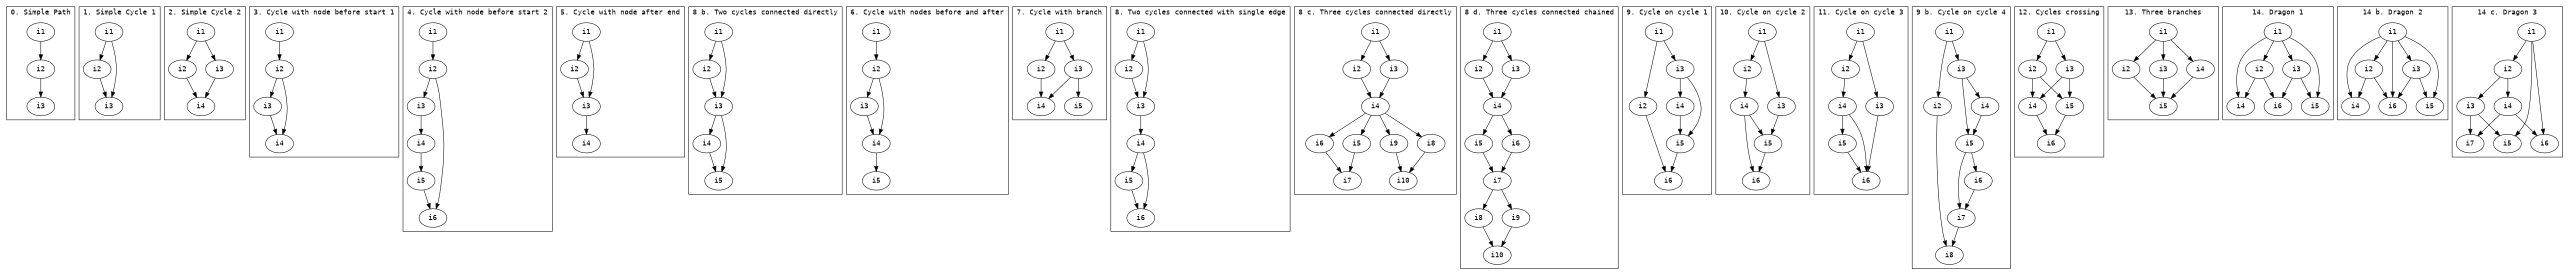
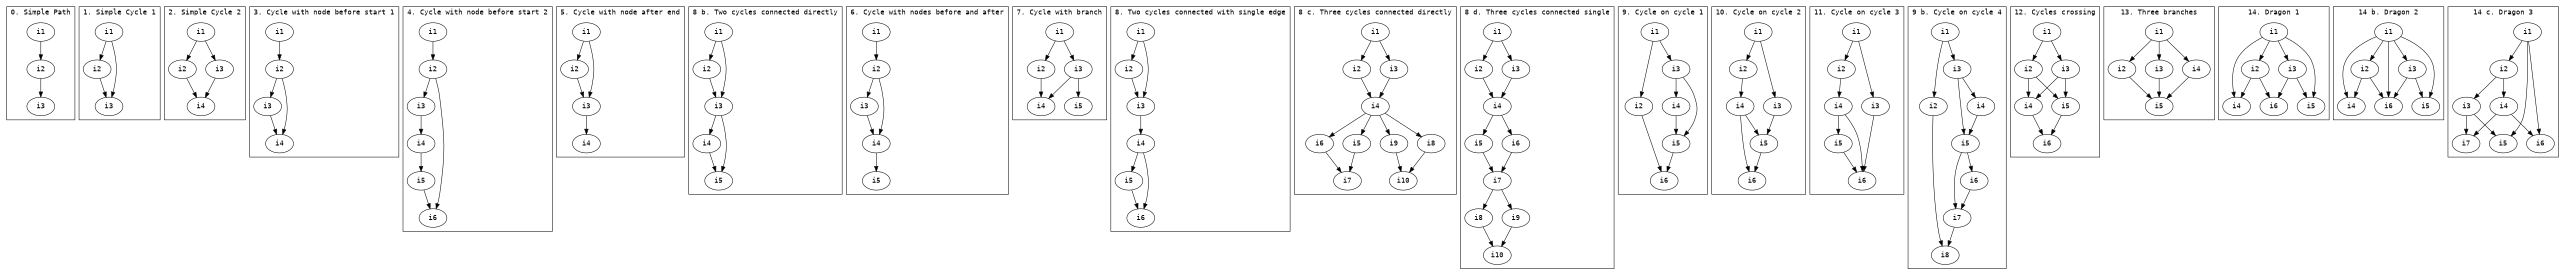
cluster "8 d. Three cycles connected chained": label "8 d. Three cycles connected chained" -> "8 d. Three cycles connected single"
